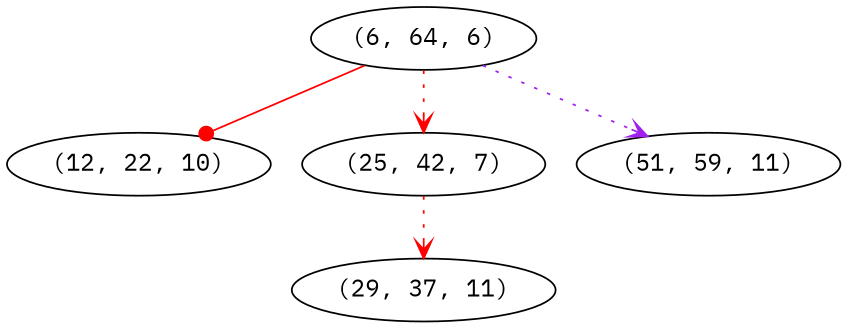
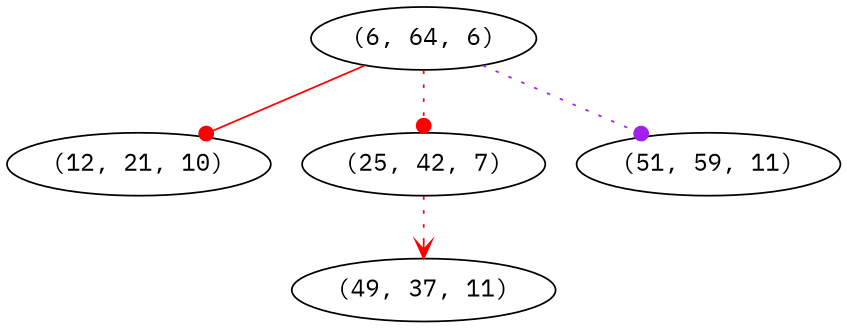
edge "(6, 64, 6)" -> "(25, 42, 7)": arrowhead vee -> dot
edge "(6, 64, 6)" -> "(51, 59, 11)": arrowhead vee -> dot
node "(12, 22, 10)": label "(12, 22, 10)" -> "(12, 21, 10)"
node "(29, 37, 11)": label "(29, 37, 11)" -> "(49, 37, 11)"
